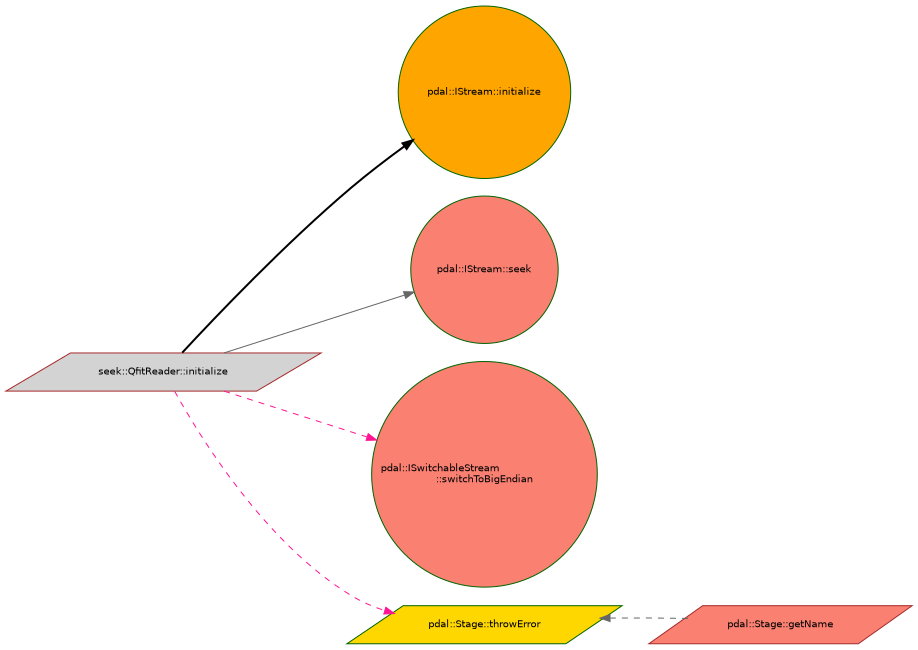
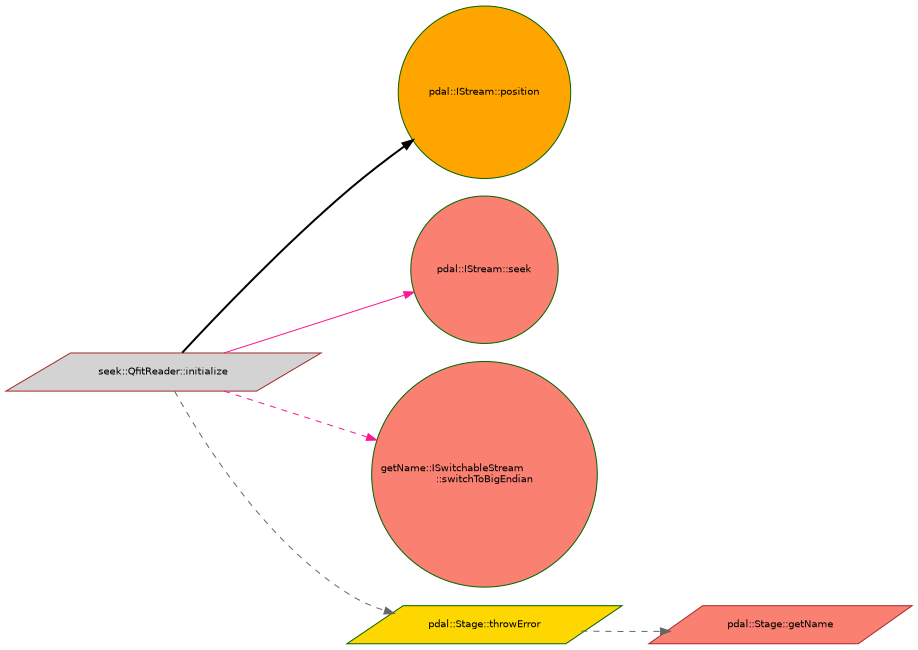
node "pdal::IStream::initialize": label "pdal::IStream::initialize" -> "pdal::IStream::position"
edge "seek::QfitReader::initialize" -> "pdal::IStream::seek": color gray40 -> deeppink
node "pdal::ISwitchableStream ::switchToBigEndian": label "pdal::ISwitchableStream ::switchToBigEndian" -> "getName::ISwitchableStream ::switchToBigEndian"
edge "seek::QfitReader::initialize" -> "pdal::Stage::throwError": color deeppink -> gray40
edge "pdal::Stage::getName" -> "pdal::Stage::throwError": reversed
